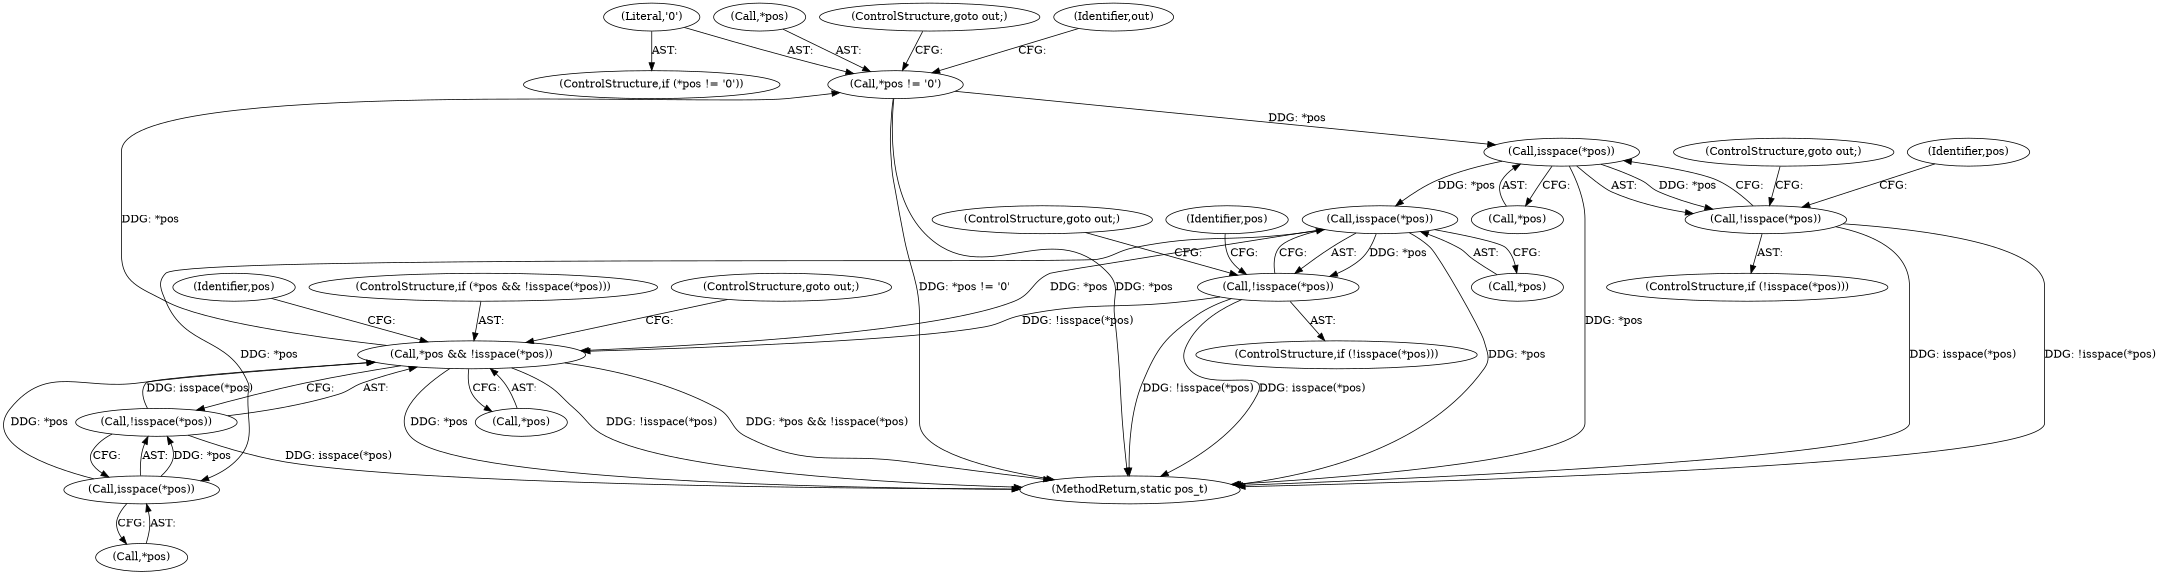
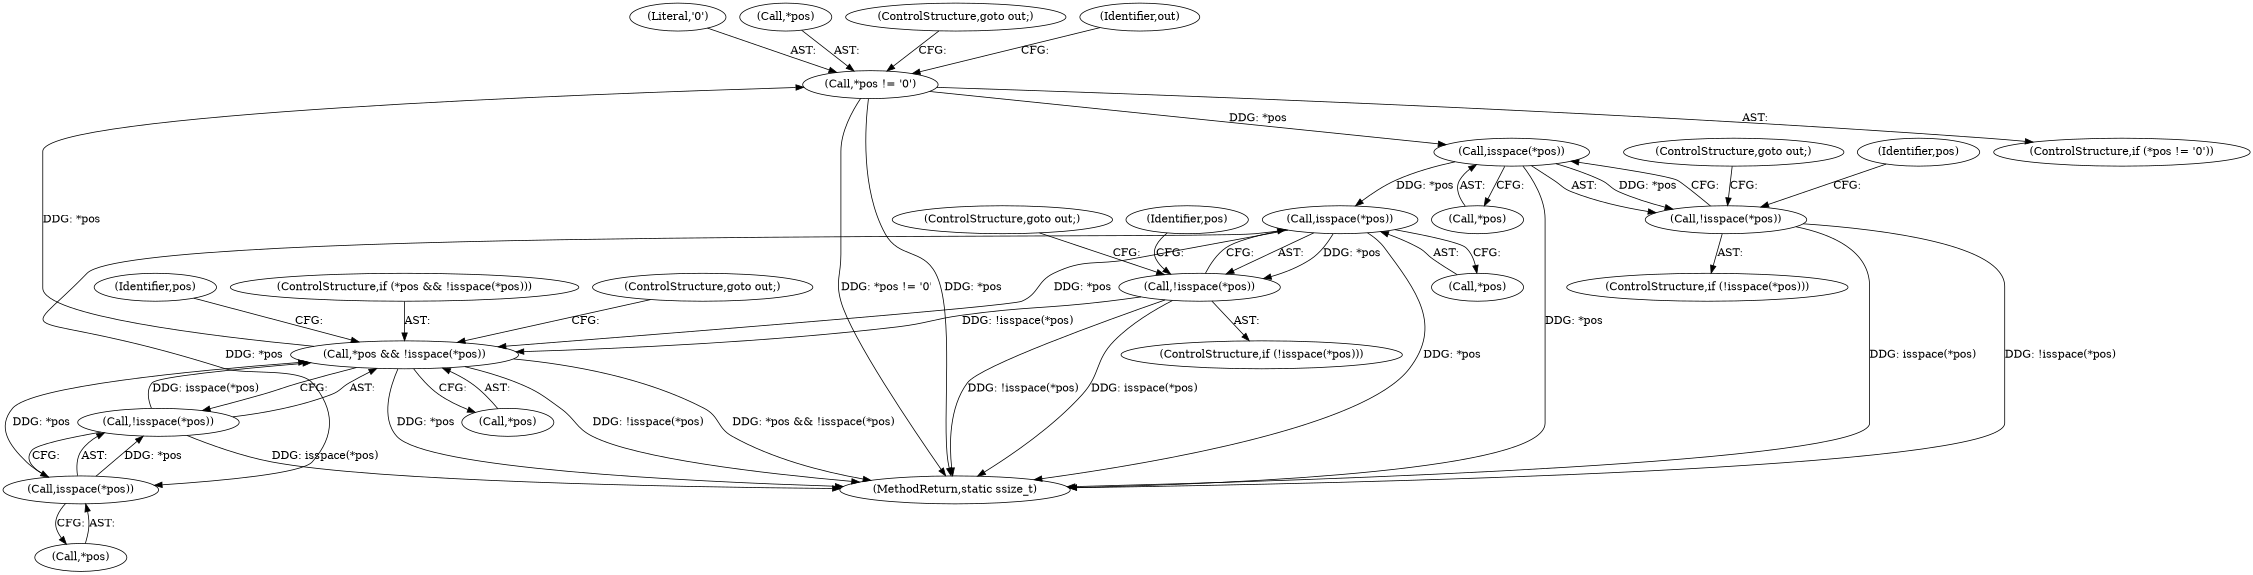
edge "(Literal,'0')" -> "(ControlStructure,if (*pos != '0'))": now "(Call,*pos != '0')" -> "(ControlStructure,if (*pos != '0'))"
node "(MethodReturn,static pos_t)": label "(MethodReturn,static pos_t)" -> "(MethodReturn,static ssize_t)"
